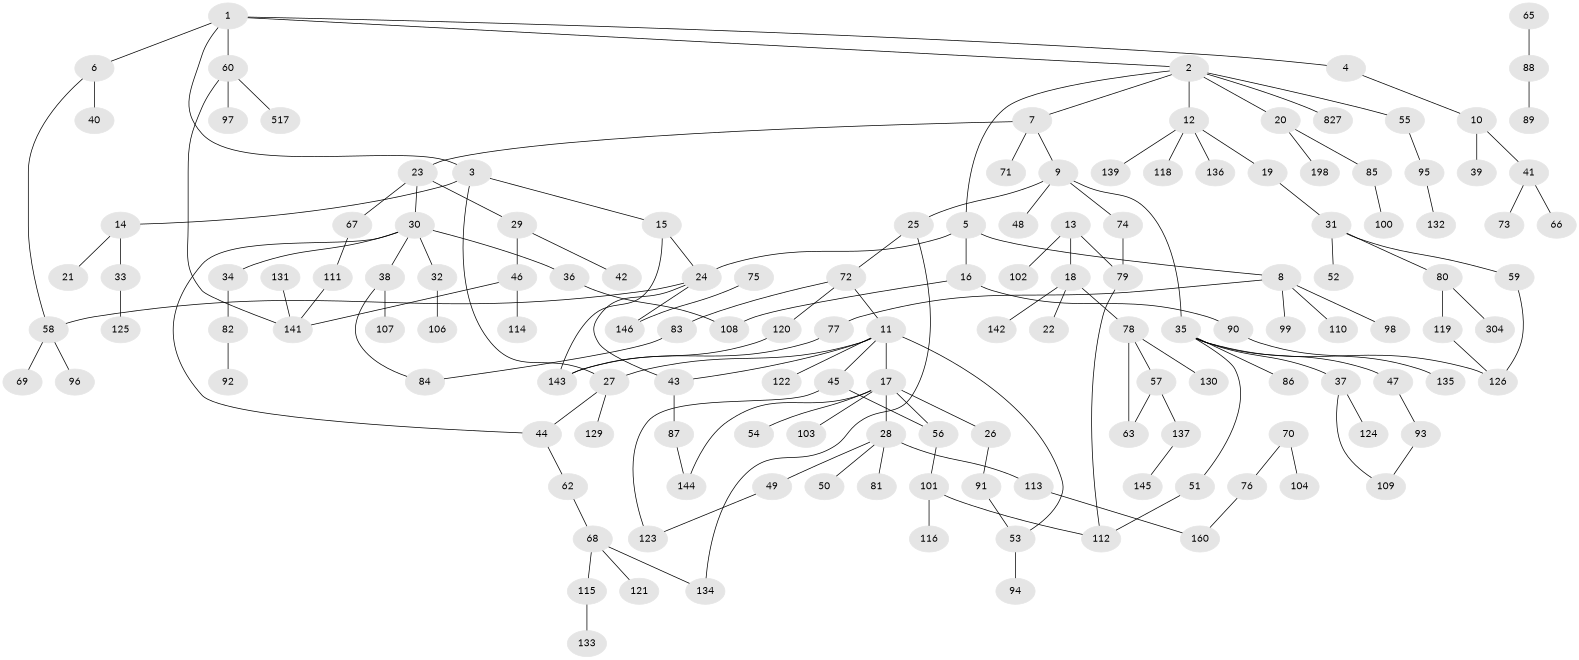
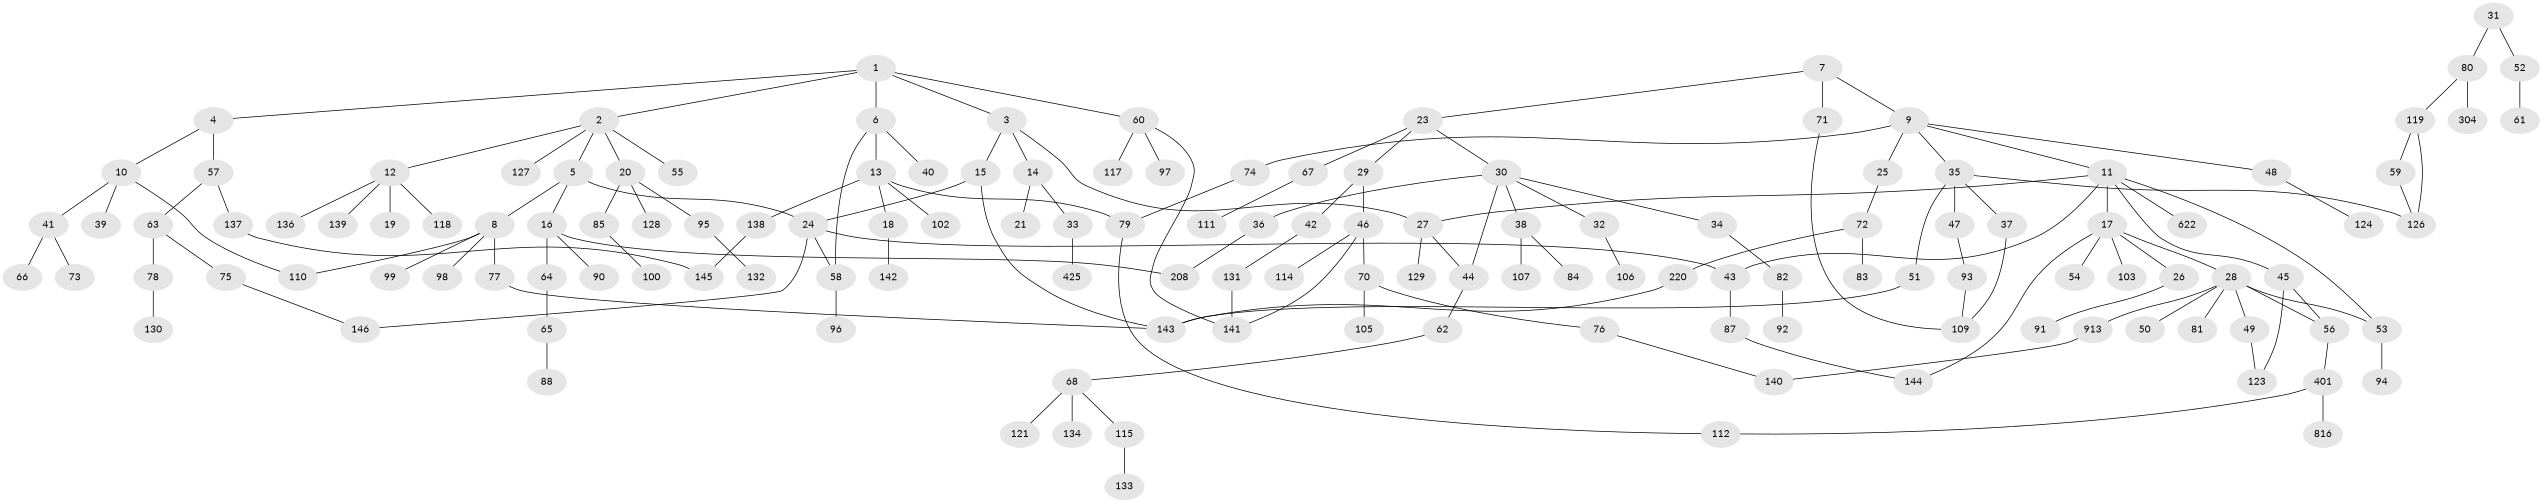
edge "2" -- "7": removed
node "517": label "517" -> "117"
node "827": label "827" -> "127"
node "89": removed
node "61": added
edge "6" -- "13": added
edge "55" -- "95": now "20" -- "95"
node "198": label "198" -> "128"
edge "19" -- "31": removed
node "138": added
edge "10" -- "110": added
edge "63" -- "75": added
edge "42" -- "131": added
edge "46" -- "70": added
edge "31" -- "59": now "119" -- "59"
edge "71" -- "109": added
node "64": added
edge "18" -- "78": removed
edge "72" -- "11": now "9" -- "11"
edge "111" -- "141": removed
node "125": label "125" -> "425"
node "108": label "108" -> "208"
node "120": label "120" -> "220"
node "22": removed
edge "78" -- "57": now "4" -- "57"
edge "83" -- "84": removed
node "69": removed
node "122": label "122" -> "622"
node "86": removed
node "135": removed
edge "17" -- "56": now "28" -- "56"
edge "37" -- "124": now "48" -- "124"
edge "25" -- "134": removed
node "101": label "101" -> "401"
node "113": label "113" -> "913"
node "104": label "104" -> "105"
edge "91" -- "53": now "28" -- "53"
edge "51" -- "112": now "51" -- "143"
node "116": label "116" -> "816"
node "160": label "160" -> "140"
